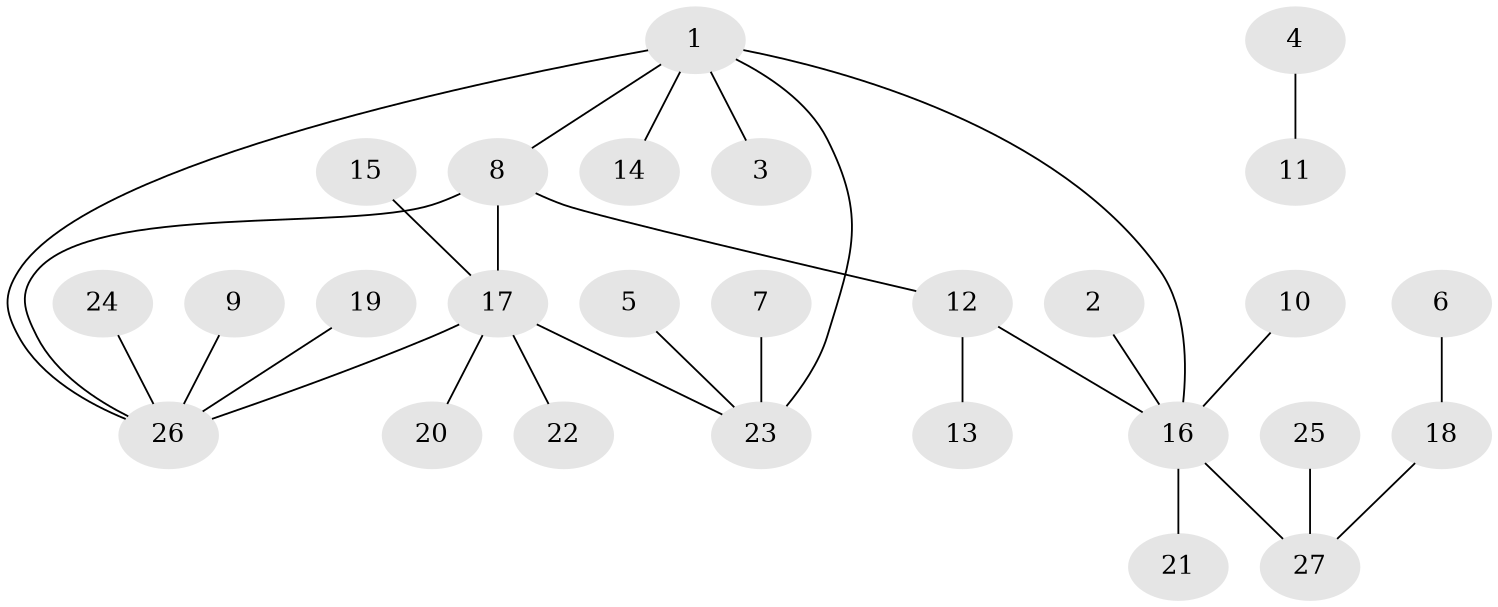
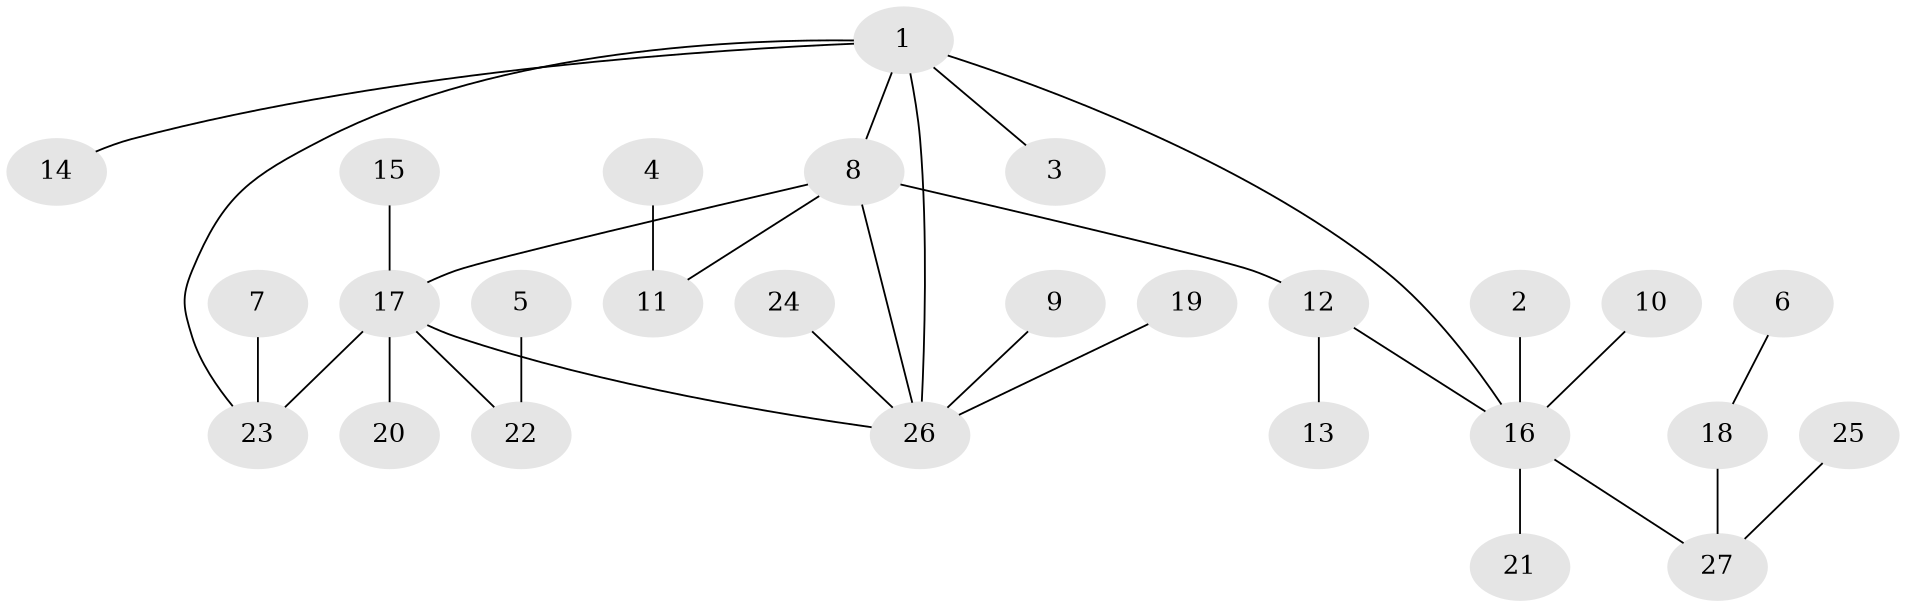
edge "8" -- "11": added
edge "5" -- "23": now "5" -- "22"
